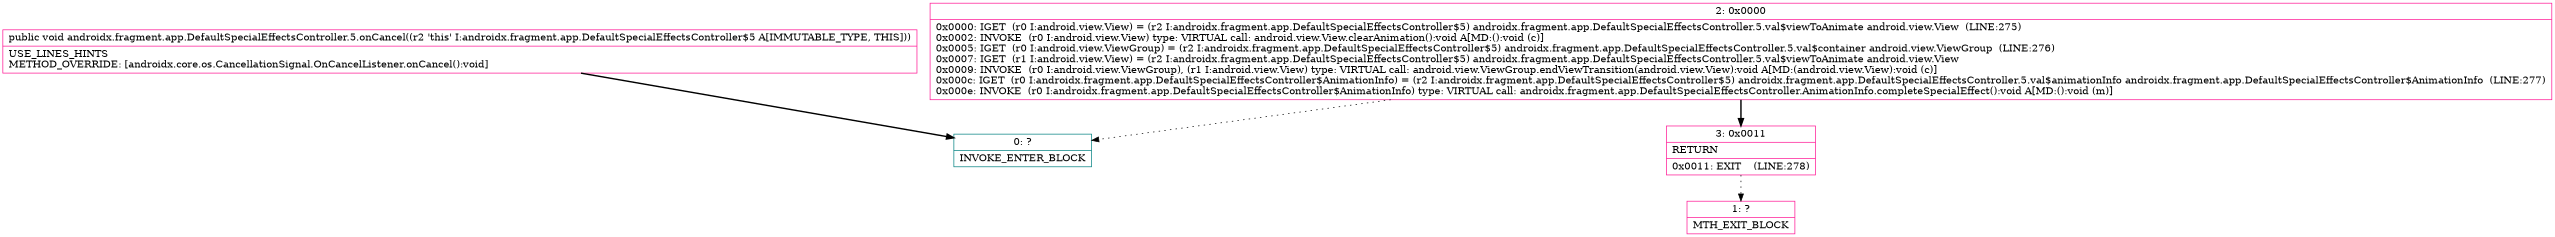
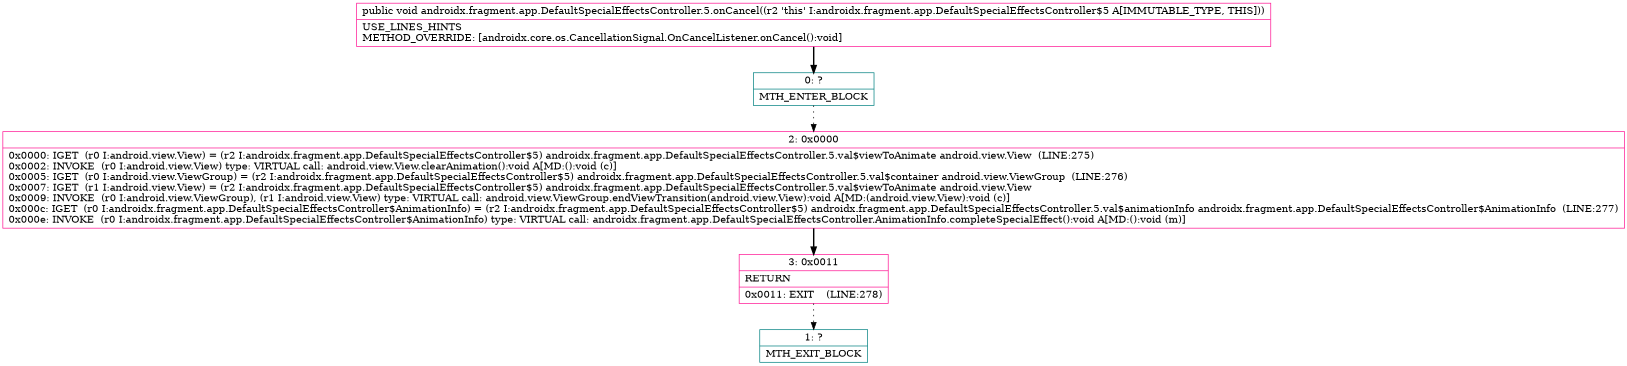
edge "2: 0x0000" -> "0: ?": reversed
node "0: ?": text "INVOKE_ENTER_BLOCK" -> "MTH_ENTER_BLOCK"
node "1: ?": color deeppink -> teal
